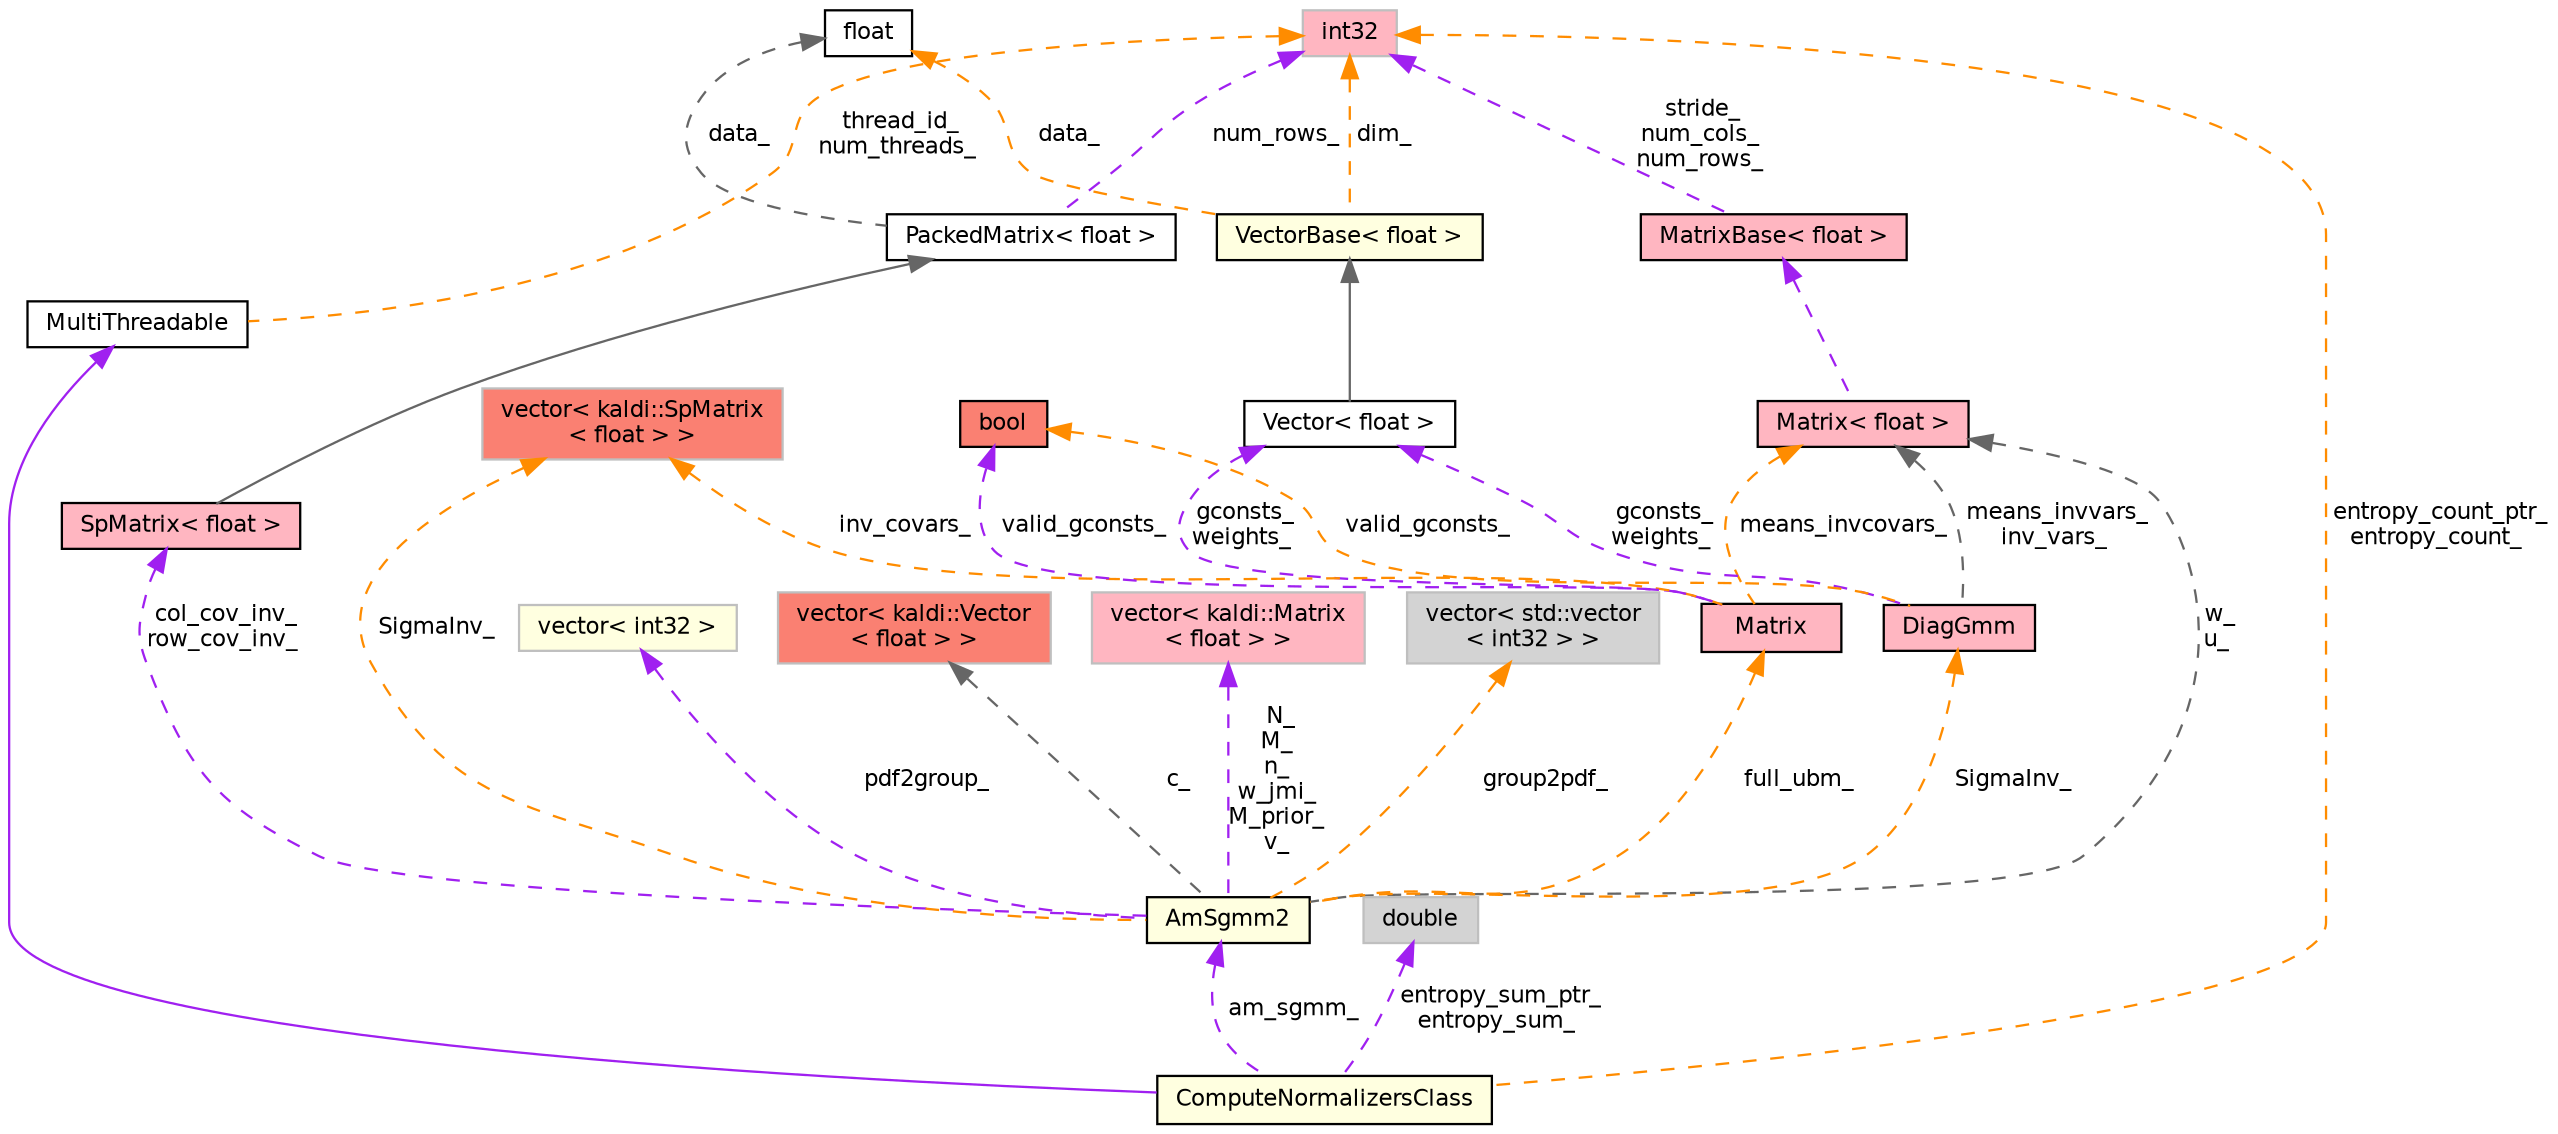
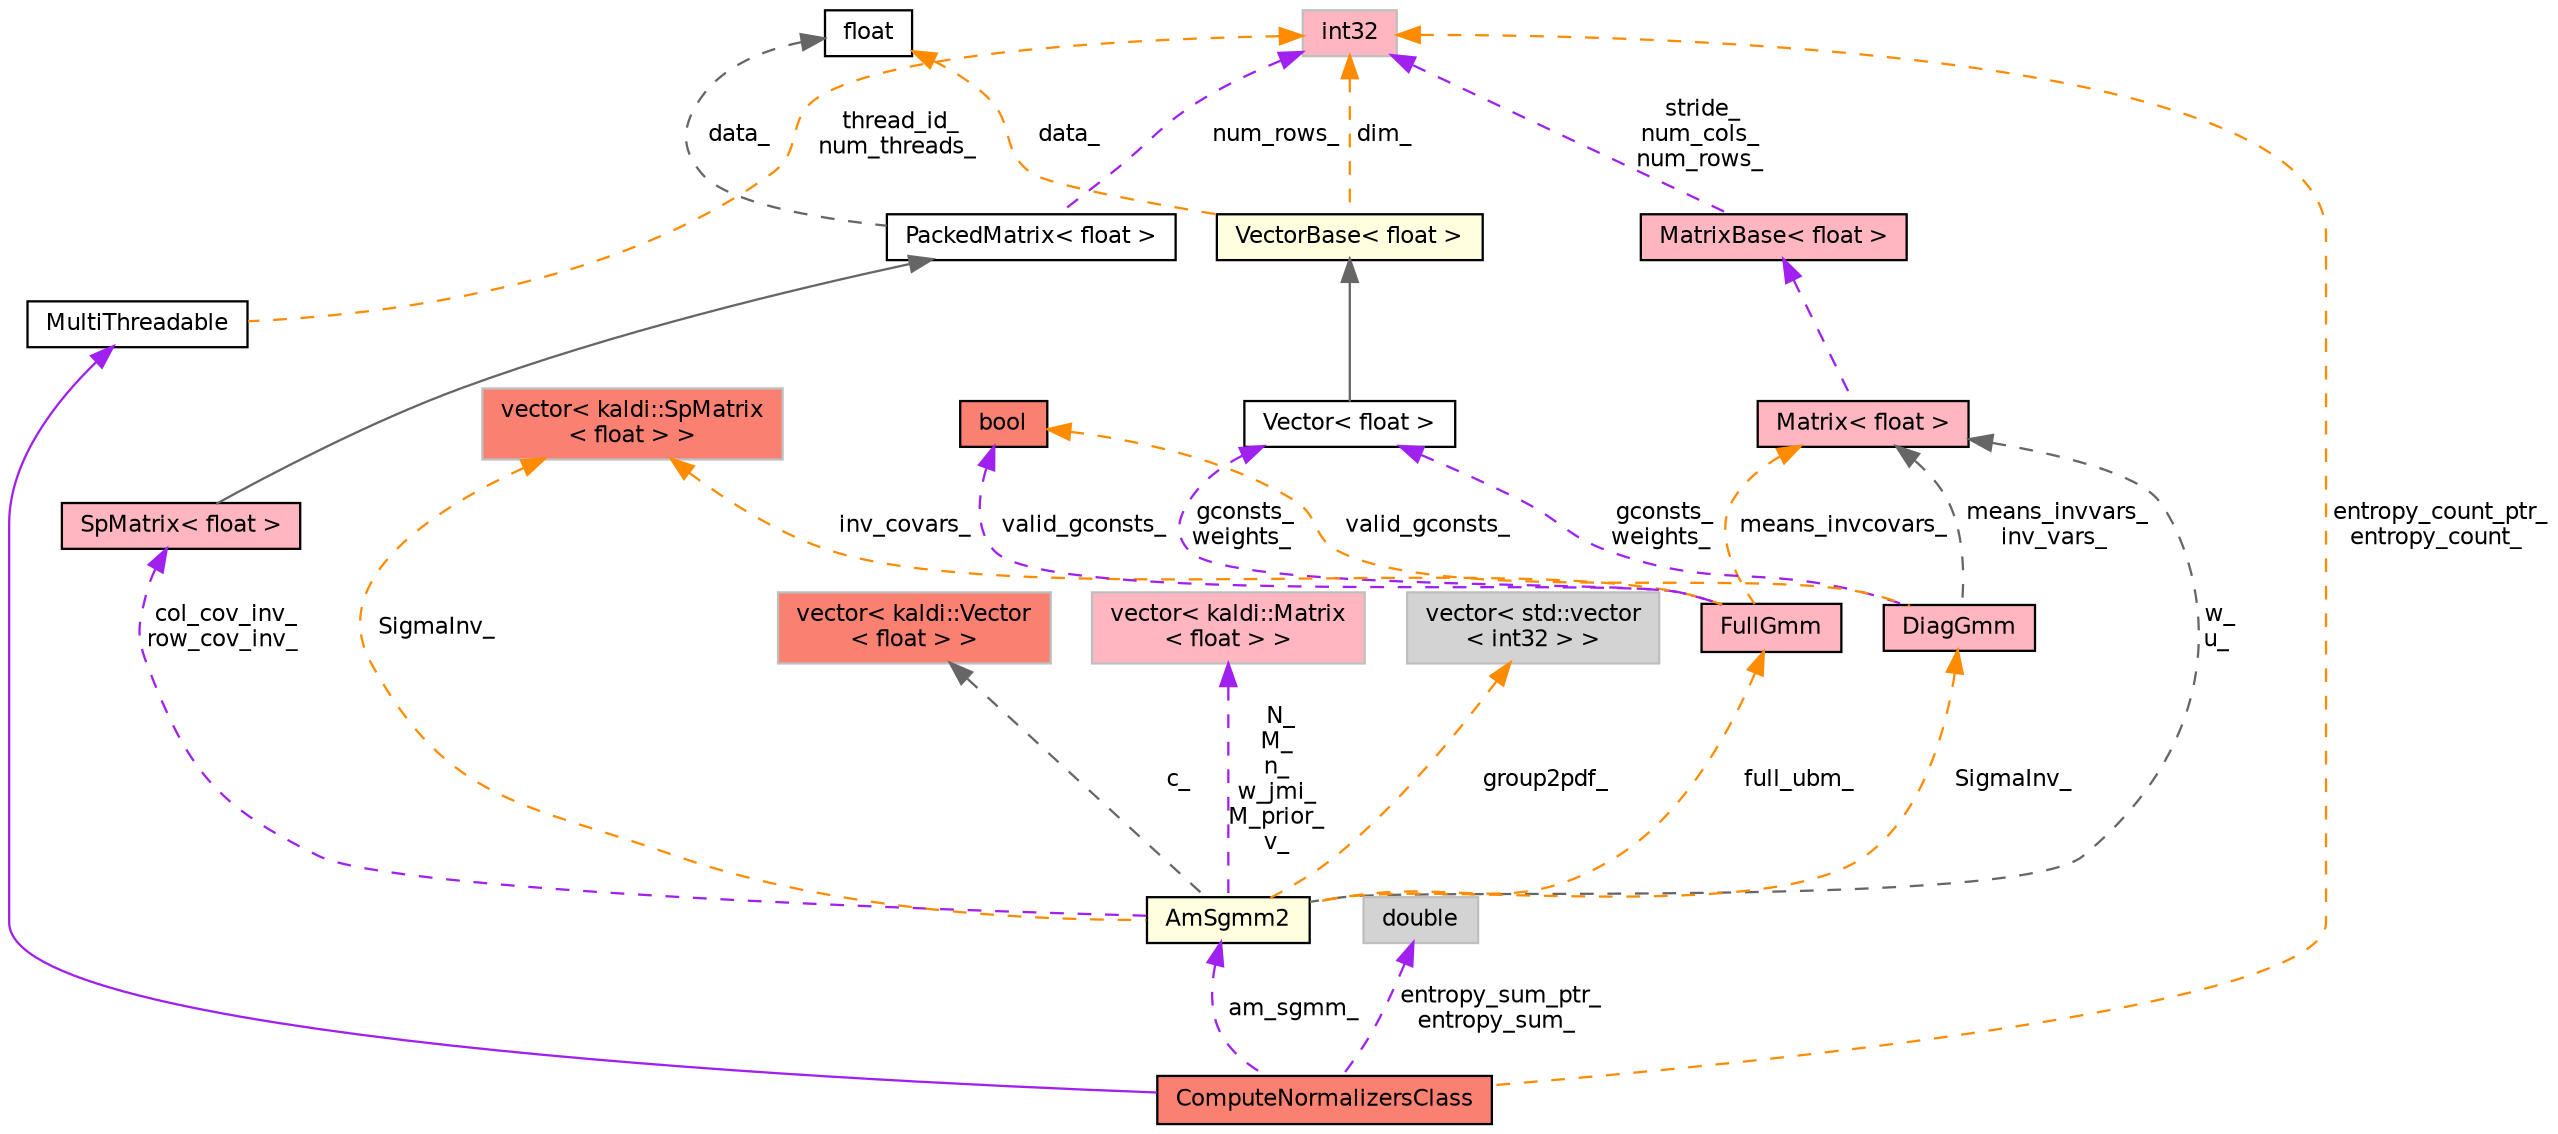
node "vector< int32 >": removed
node "Matrix": label "Matrix" -> "FullGmm"
node "ComputeNormalizersClass": fillcolor lightyellow -> salmon
